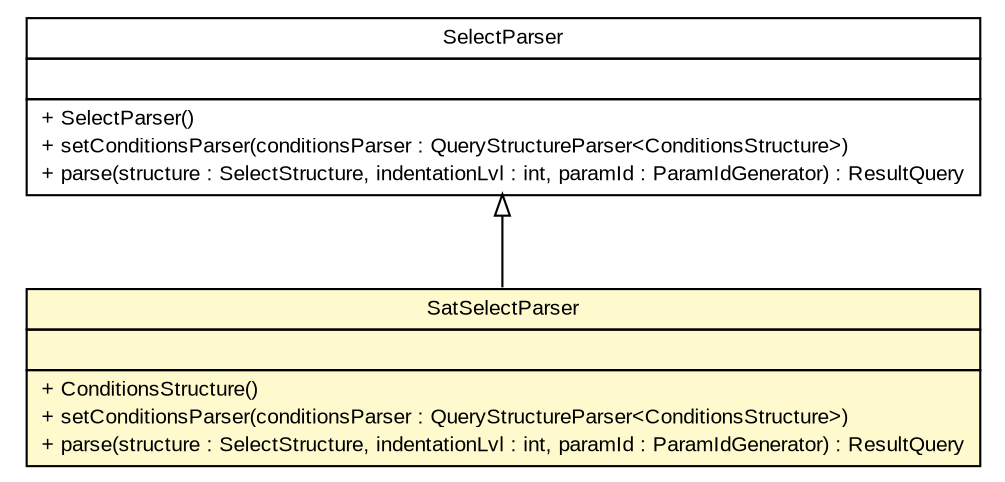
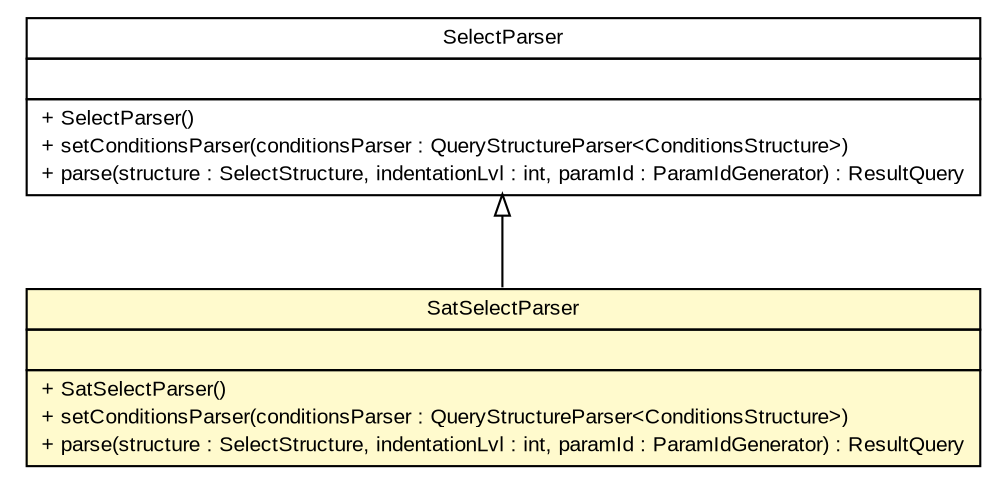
node "SatSelectParser": text "+ ConditionsStructure()" -> "+ SatSelectParser()"
